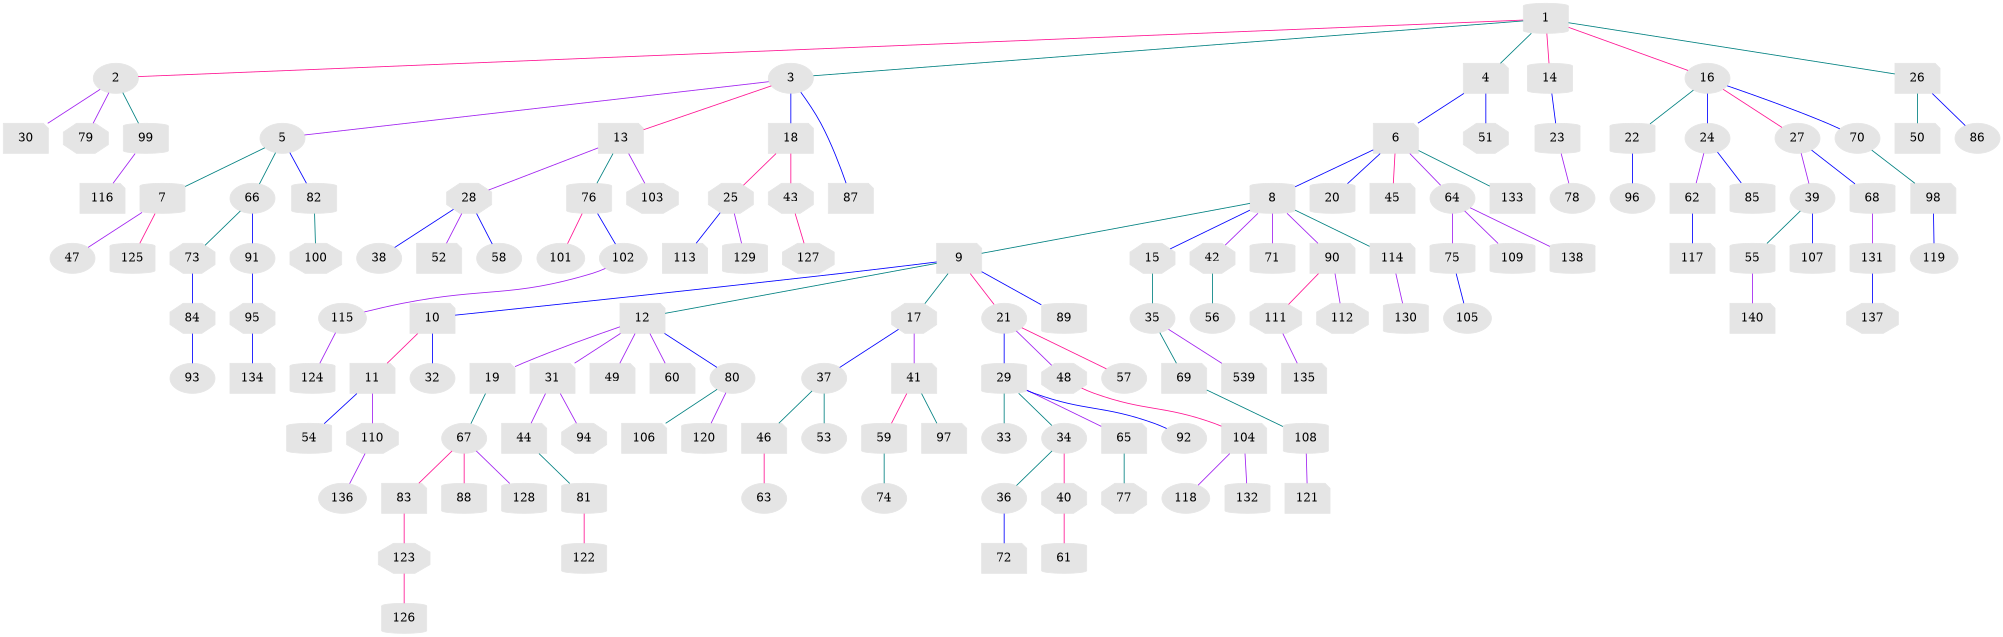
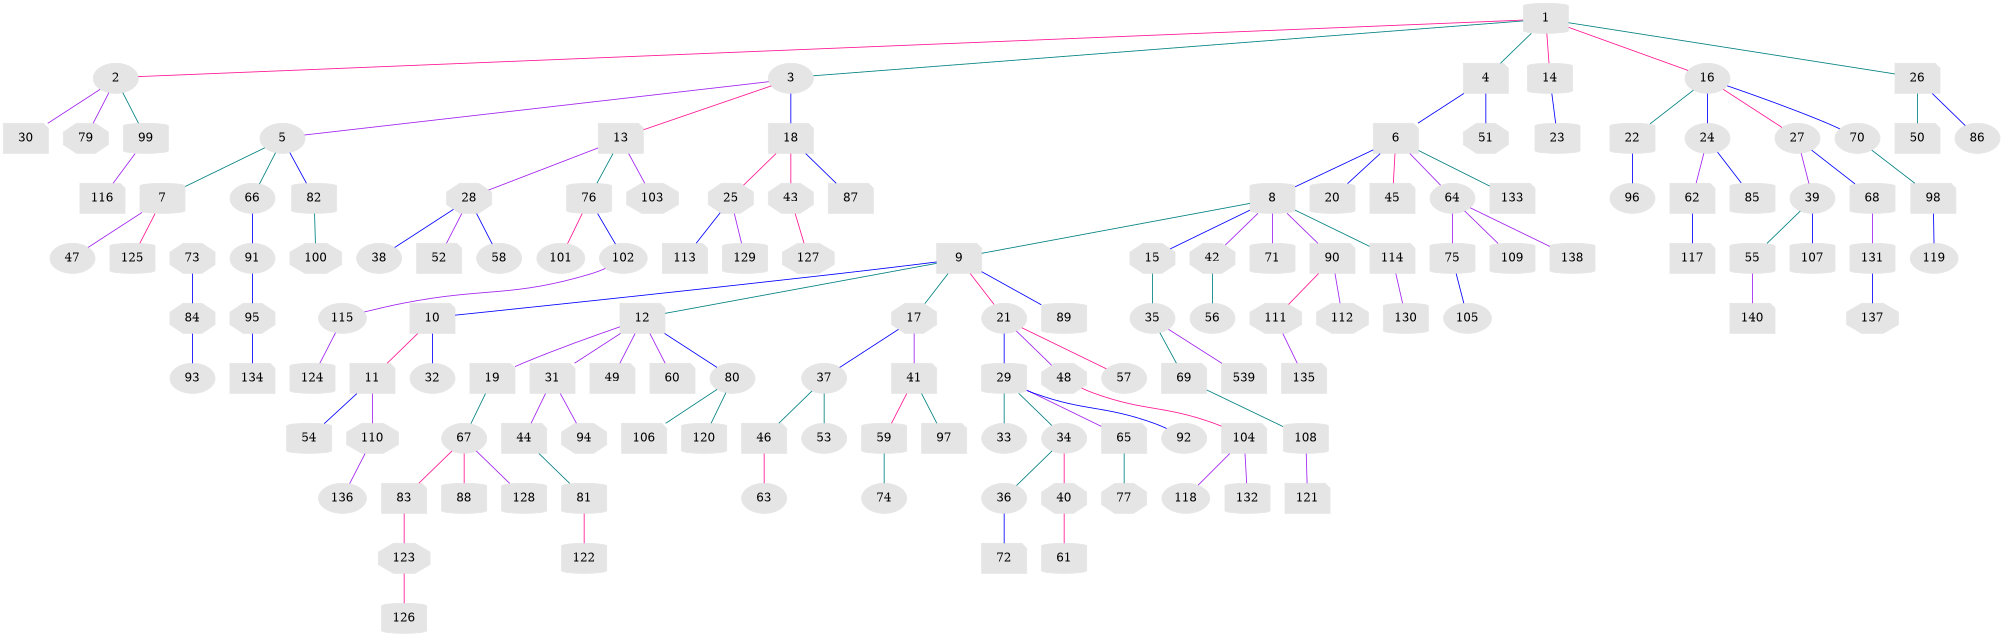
edge "3" -- "87": now "18" -- "87"
node "78": removed
edge "66" -- "73": removed
edge "80" -- "120": color purple -> teal
